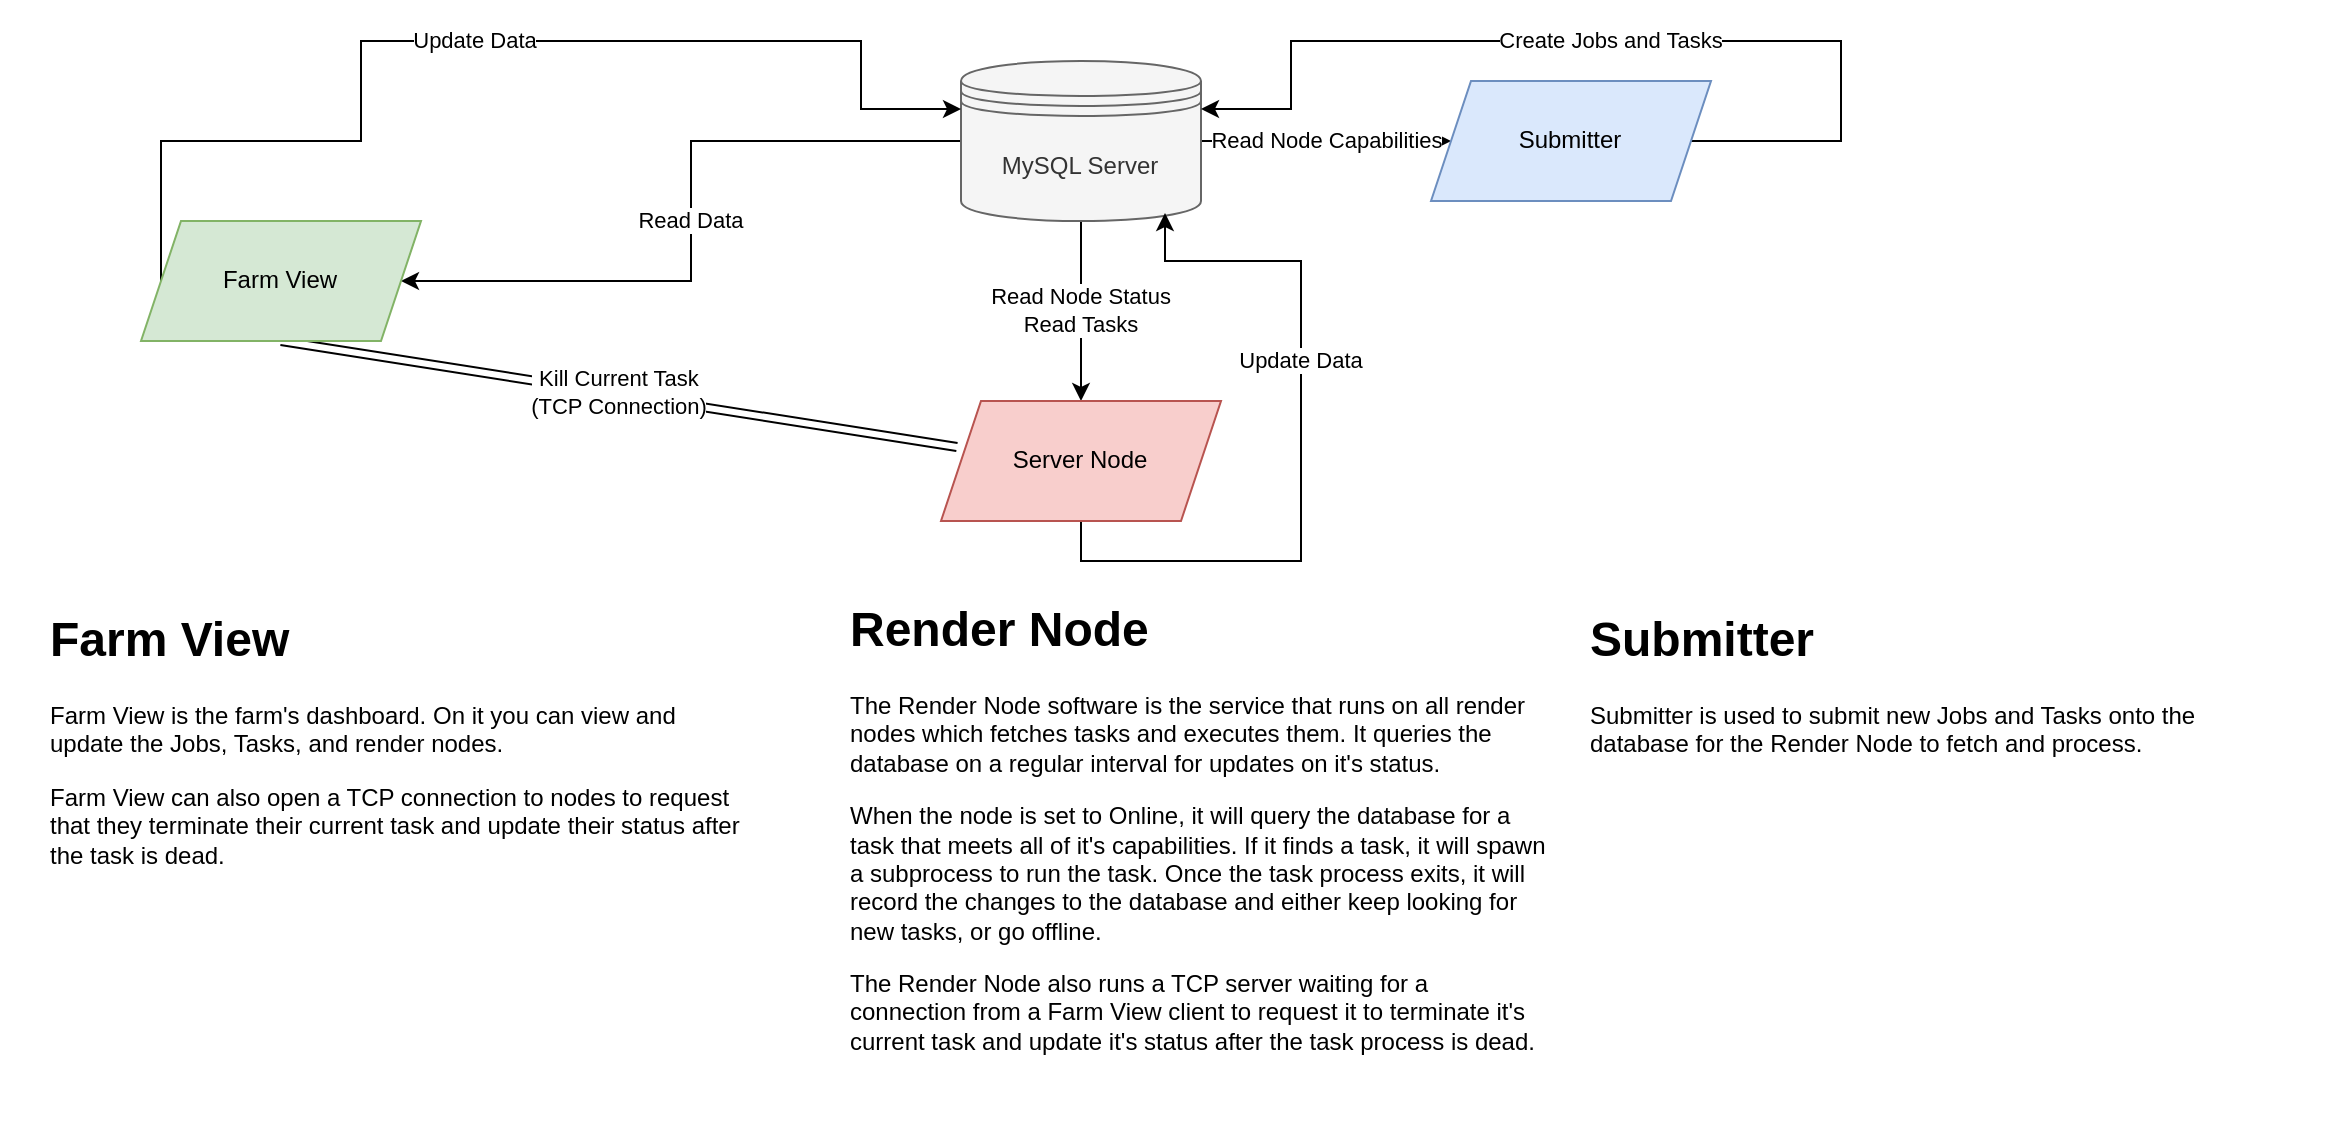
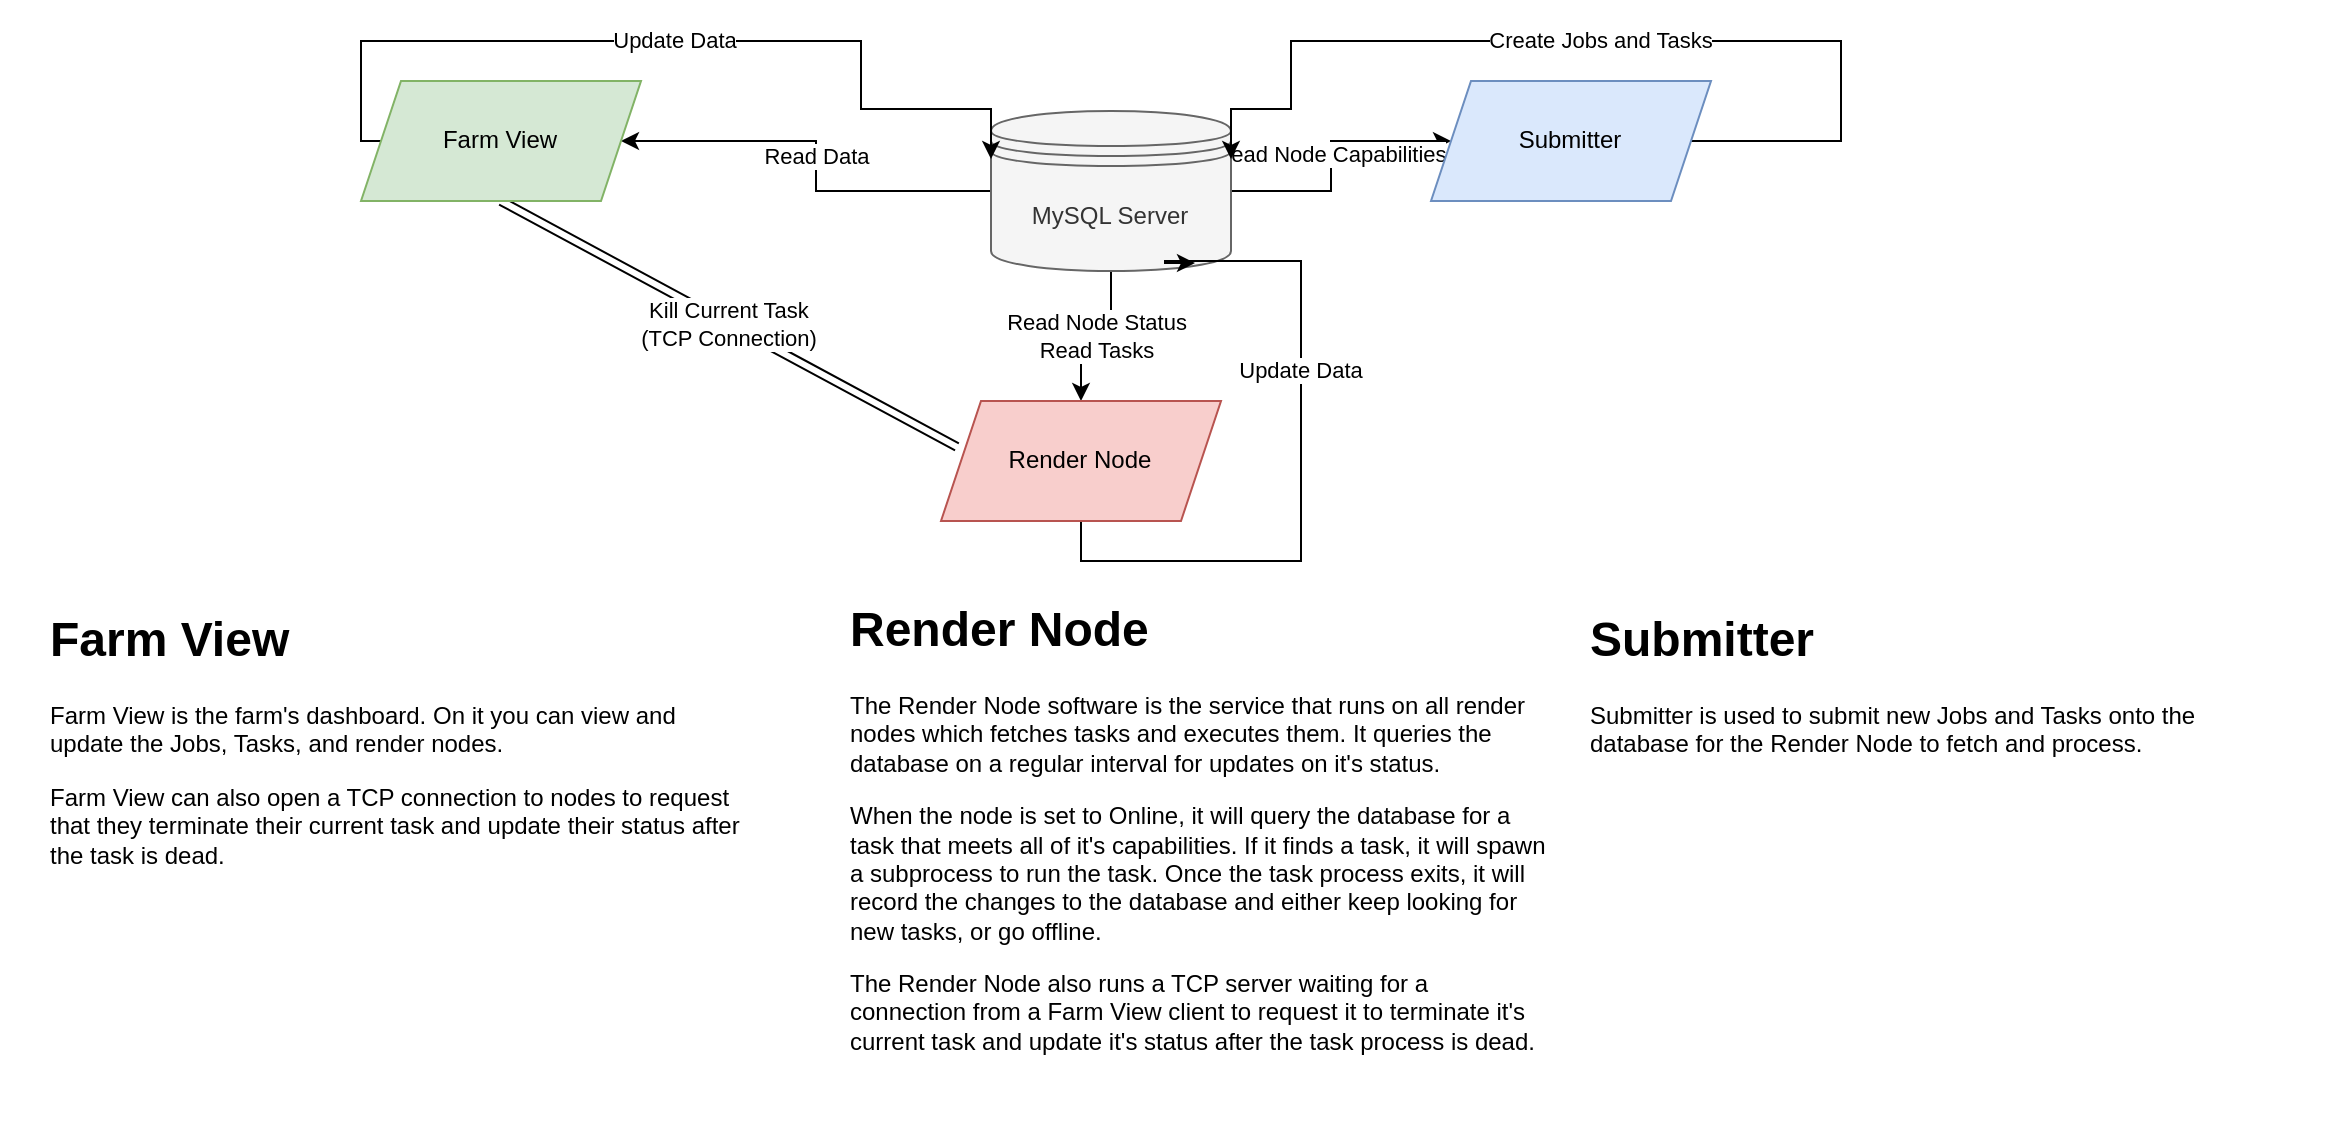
node "MySQL Server": moved (1081, 141) -> (1111, 191)
node "Farm View": moved (281, 281) -> (501, 141)
node "Server Node": label "Server Node" -> "Render Node"
